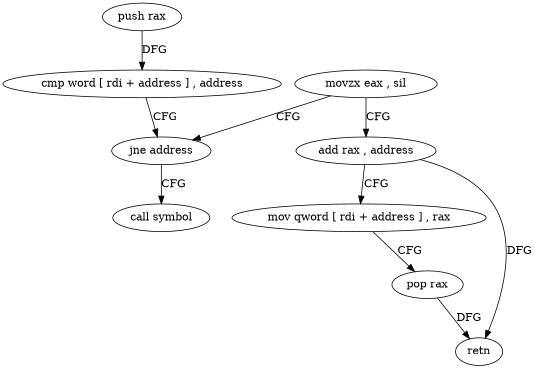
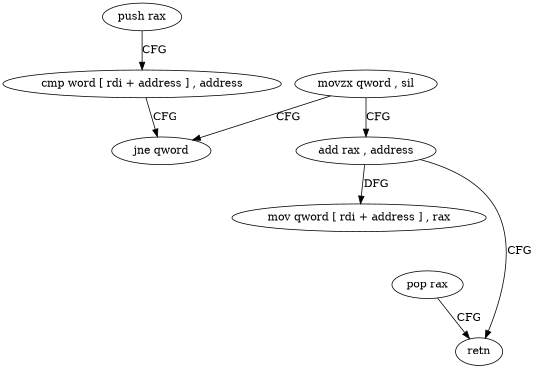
edge "push rax" -> "cmp word [ rdi + address ] , address": label "DFG" -> "CFG"
node "movzx eax , sil": label "movzx eax , sil" -> "movzx qword , sil"
node "jne address": label "jne address" -> "jne qword"
edge "add rax , address" -> "mov qword [ rdi + address ] , rax": label "CFG" -> "DFG"
node "call symbol": removed
edge "mov qword [ rdi + address ] , rax" -> "pop rax": removed, label "CFG"
edge "add rax , address" -> "retn": label "DFG" -> "CFG"
edge "pop rax" -> "retn": label "DFG" -> "CFG"
